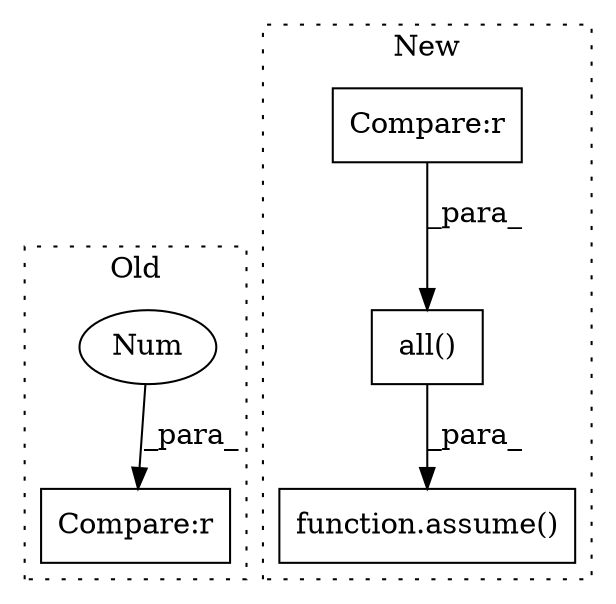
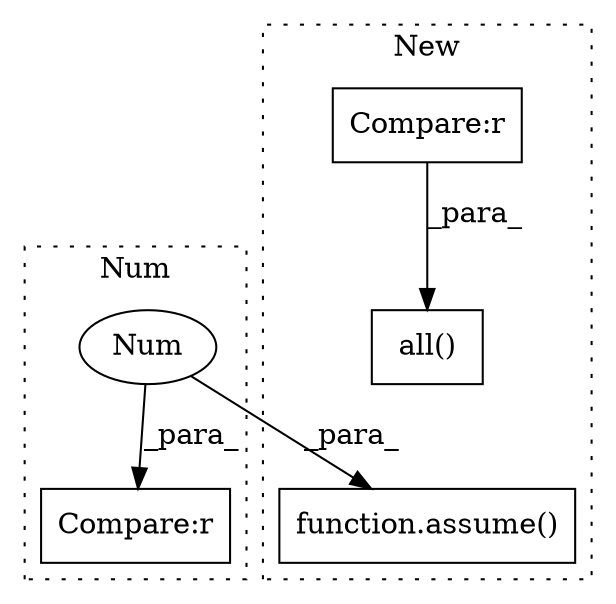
cluster "Old": label "Old" -> "Num"
edge "all()" -> "function.assume()": now "Num" -> "function.assume()"
